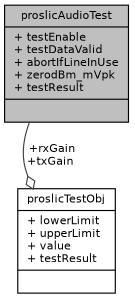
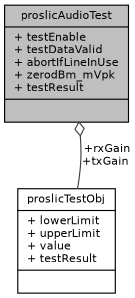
edge "proslicAudioTest" -> "proslicTestObj": reversed
